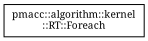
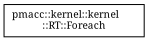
node "pmacc::algorithm::kernel ::RT::Foreach": label "pmacc::algorithm::kernel ::RT::Foreach" -> "pmacc::kernel::kernel ::RT::Foreach"
